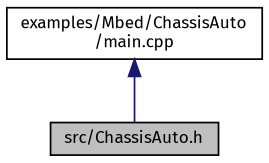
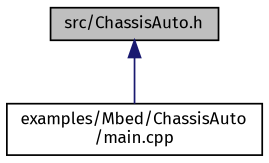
edge "src/ChassisAuto.h" -> "examples/Mbed/ChassisAuto /main.cpp": reversed
